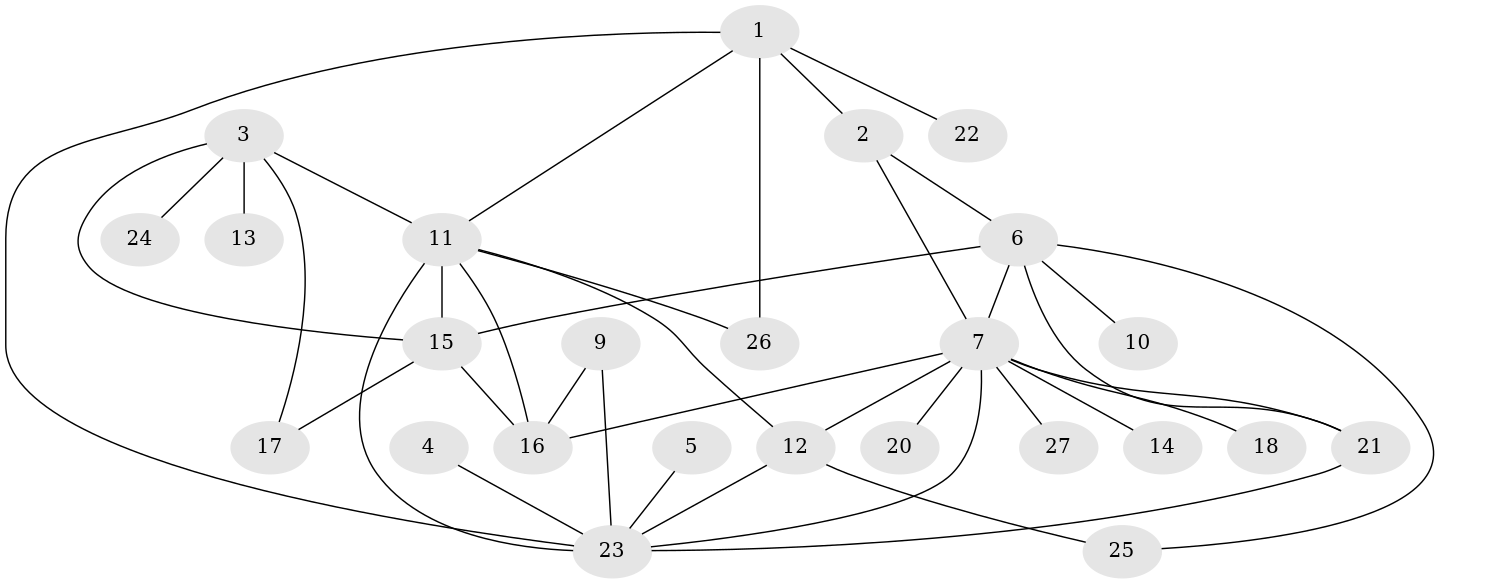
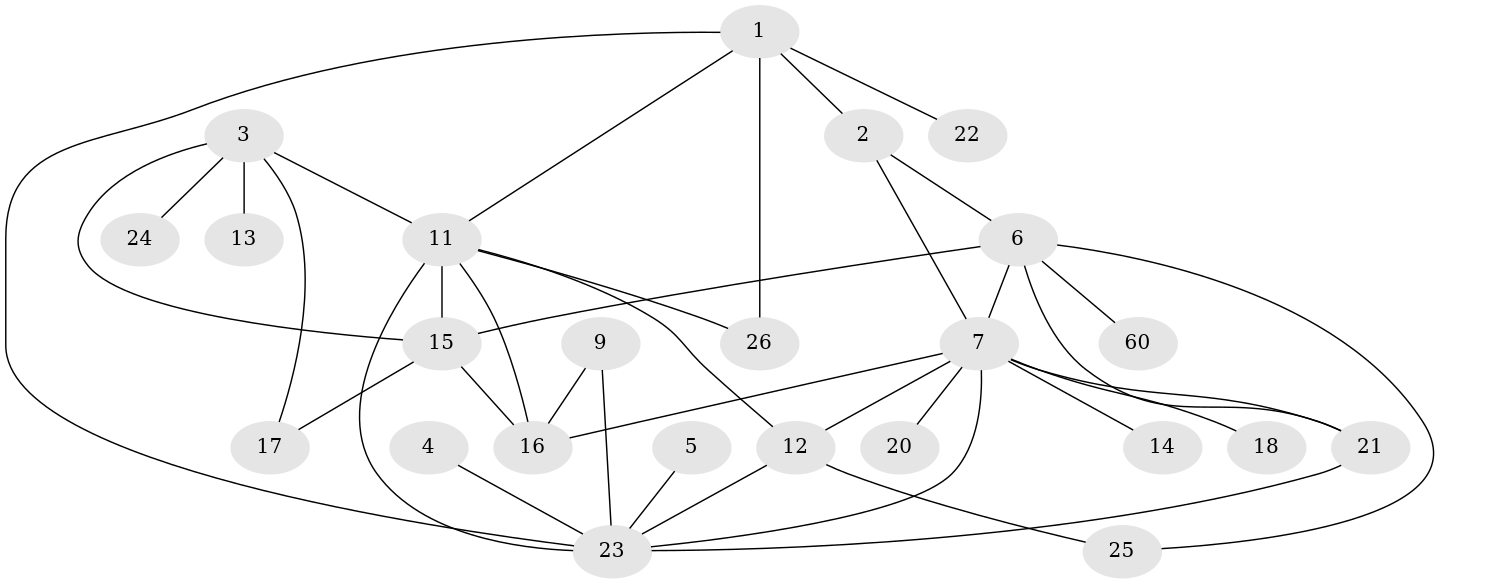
node "10": label "10" -> "60"
node "27": removed
